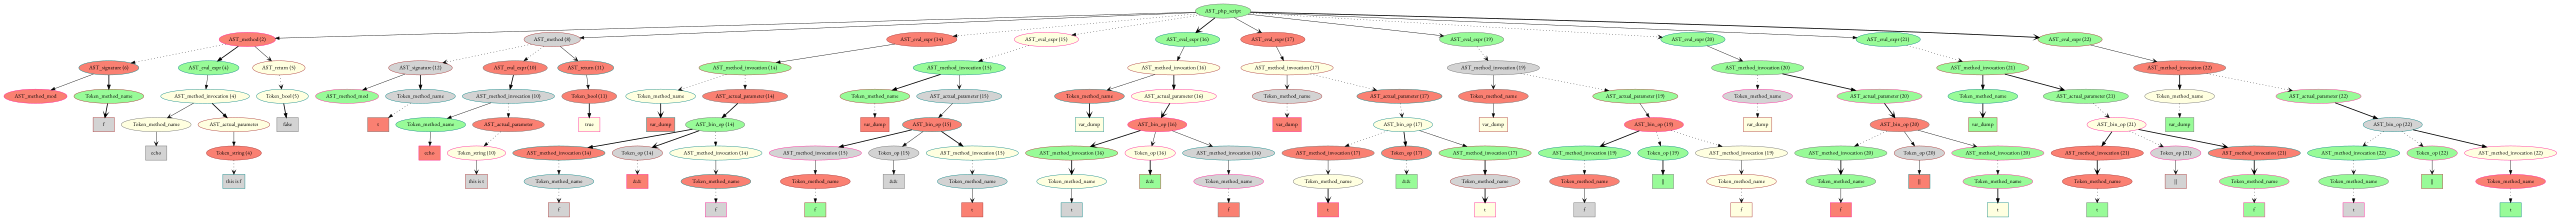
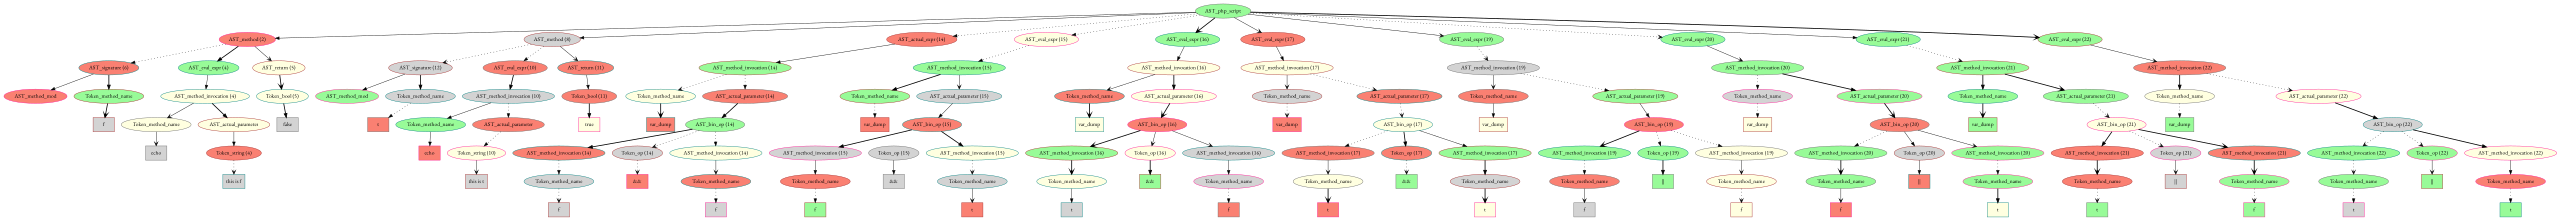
node "AST_eval_expr (14)": label "AST_eval_expr (14)" -> "AST_actual_expr (14)"
edge "AST_return (5)" -> "Token_bool (5)": style dotted -> bold
node "AST_actual_parameter (22)": fillcolor palegreen -> lightyellow
edge "AST_bin_op (14)" -> "Token_op (14)": style bold -> dotted
edge "AST_bin_op (15)" -> "Token_op (15)": removed
